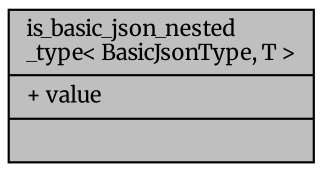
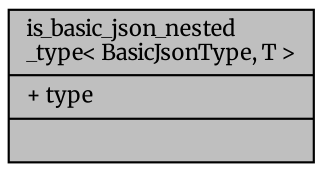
node "is_basic_json_nested": text "+ value" -> "+ type"
